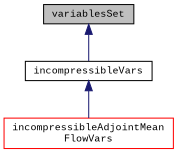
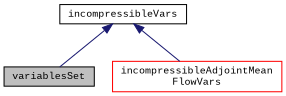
edge "incompressibleVars" -> "variablesSet": reversed
